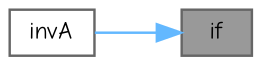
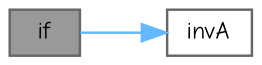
edge "invA" -> "if": reversed
